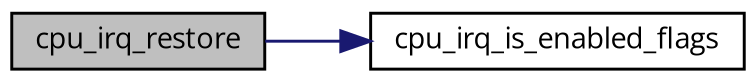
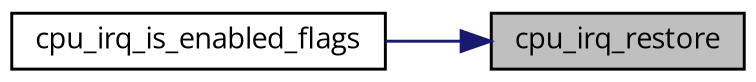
edge "cpu_irq_restore" -> "cpu_irq_is_enabled_flags": reversed
